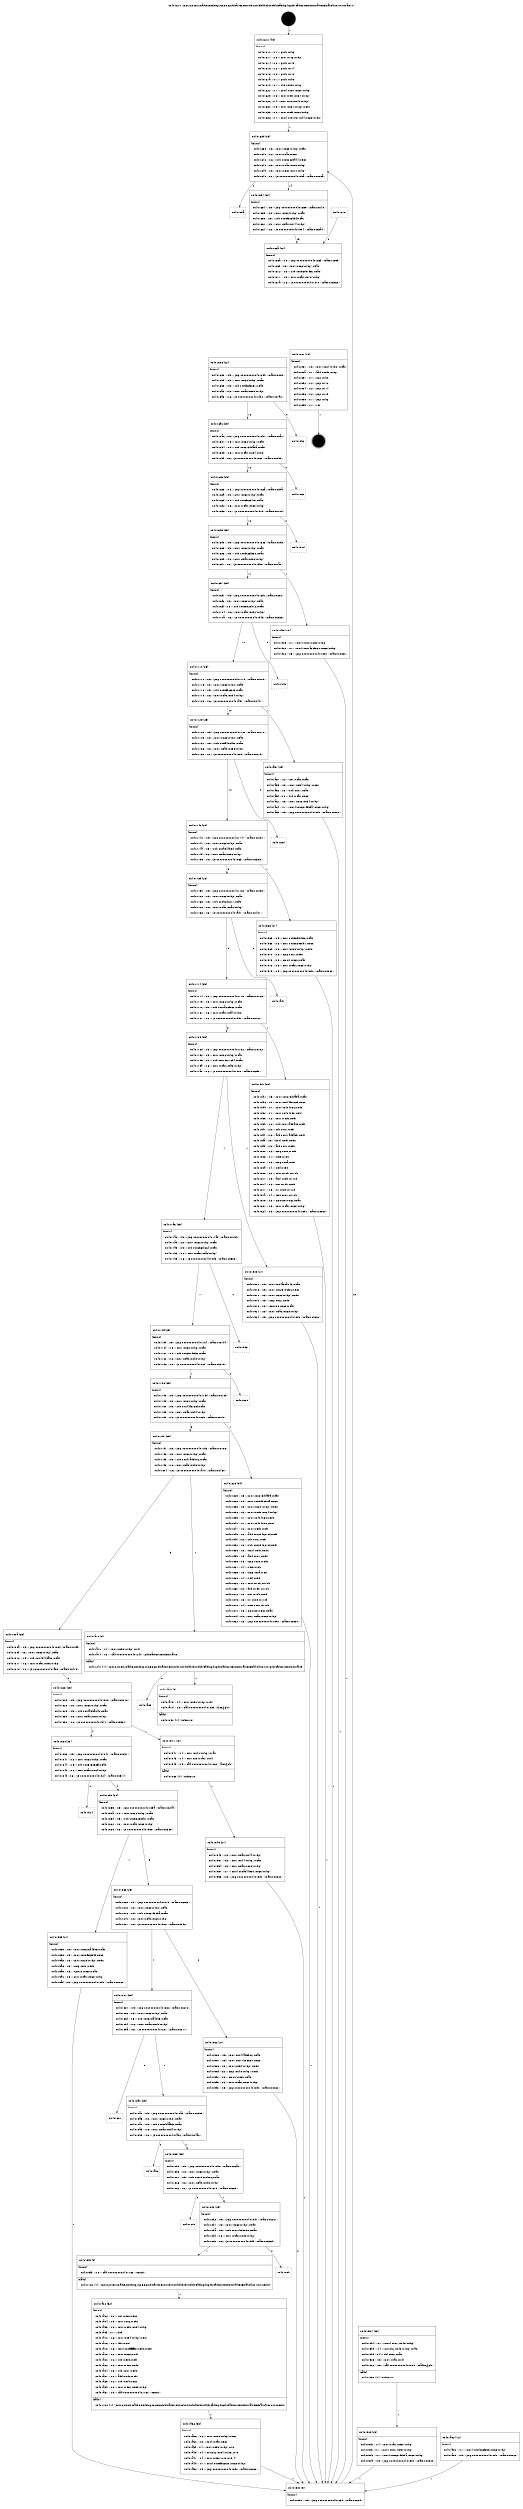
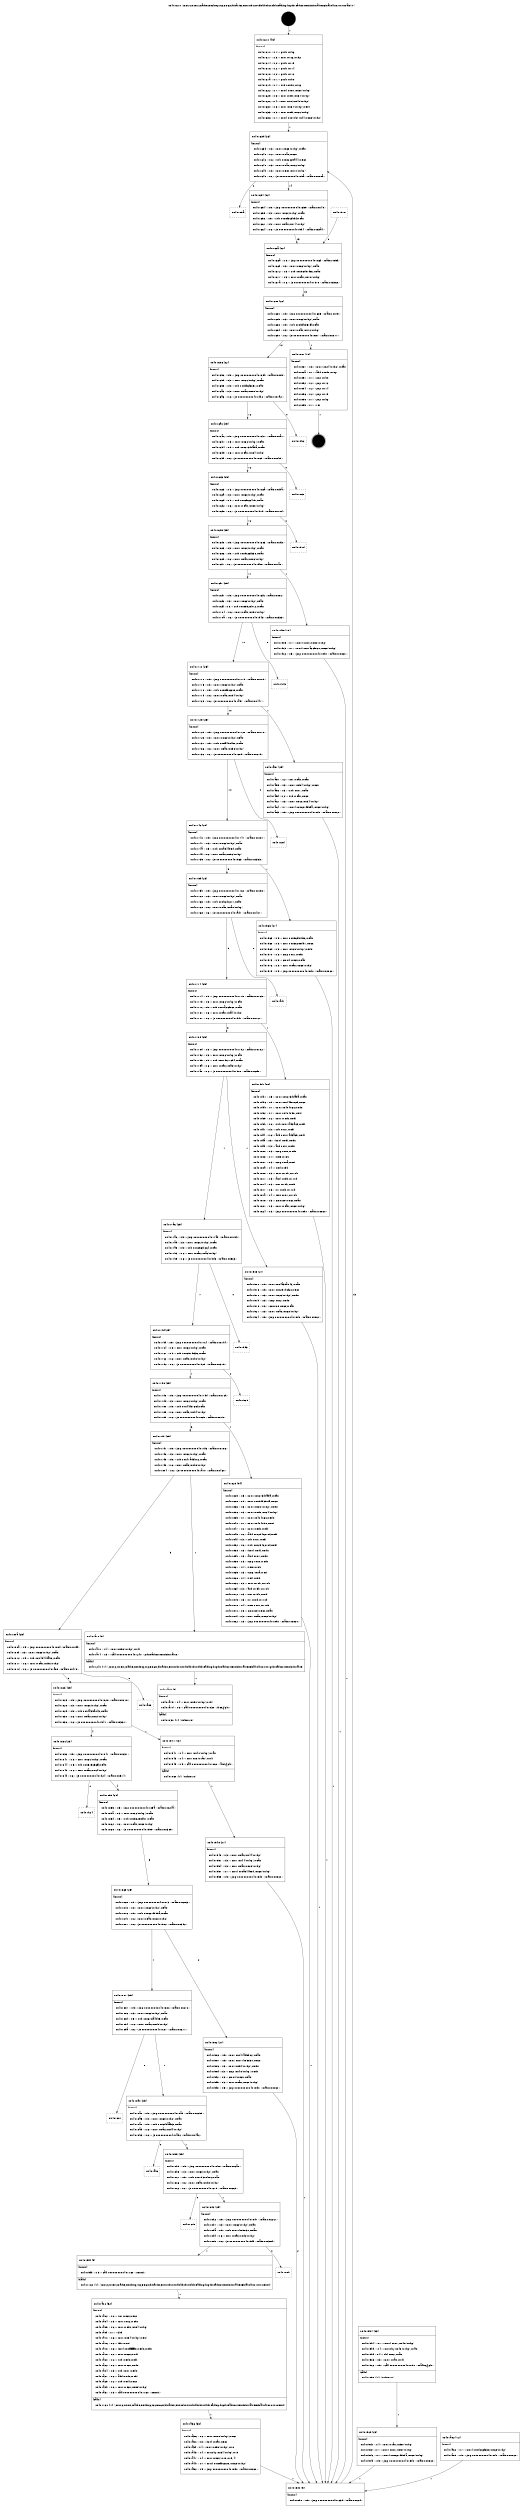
node "0x401680 [22]": added
edge "0x401a70 [9]" -> "0x401a8e": now "0x40180a [25]" -> "0x401a8e"
node "0x401999 [27]": removed
